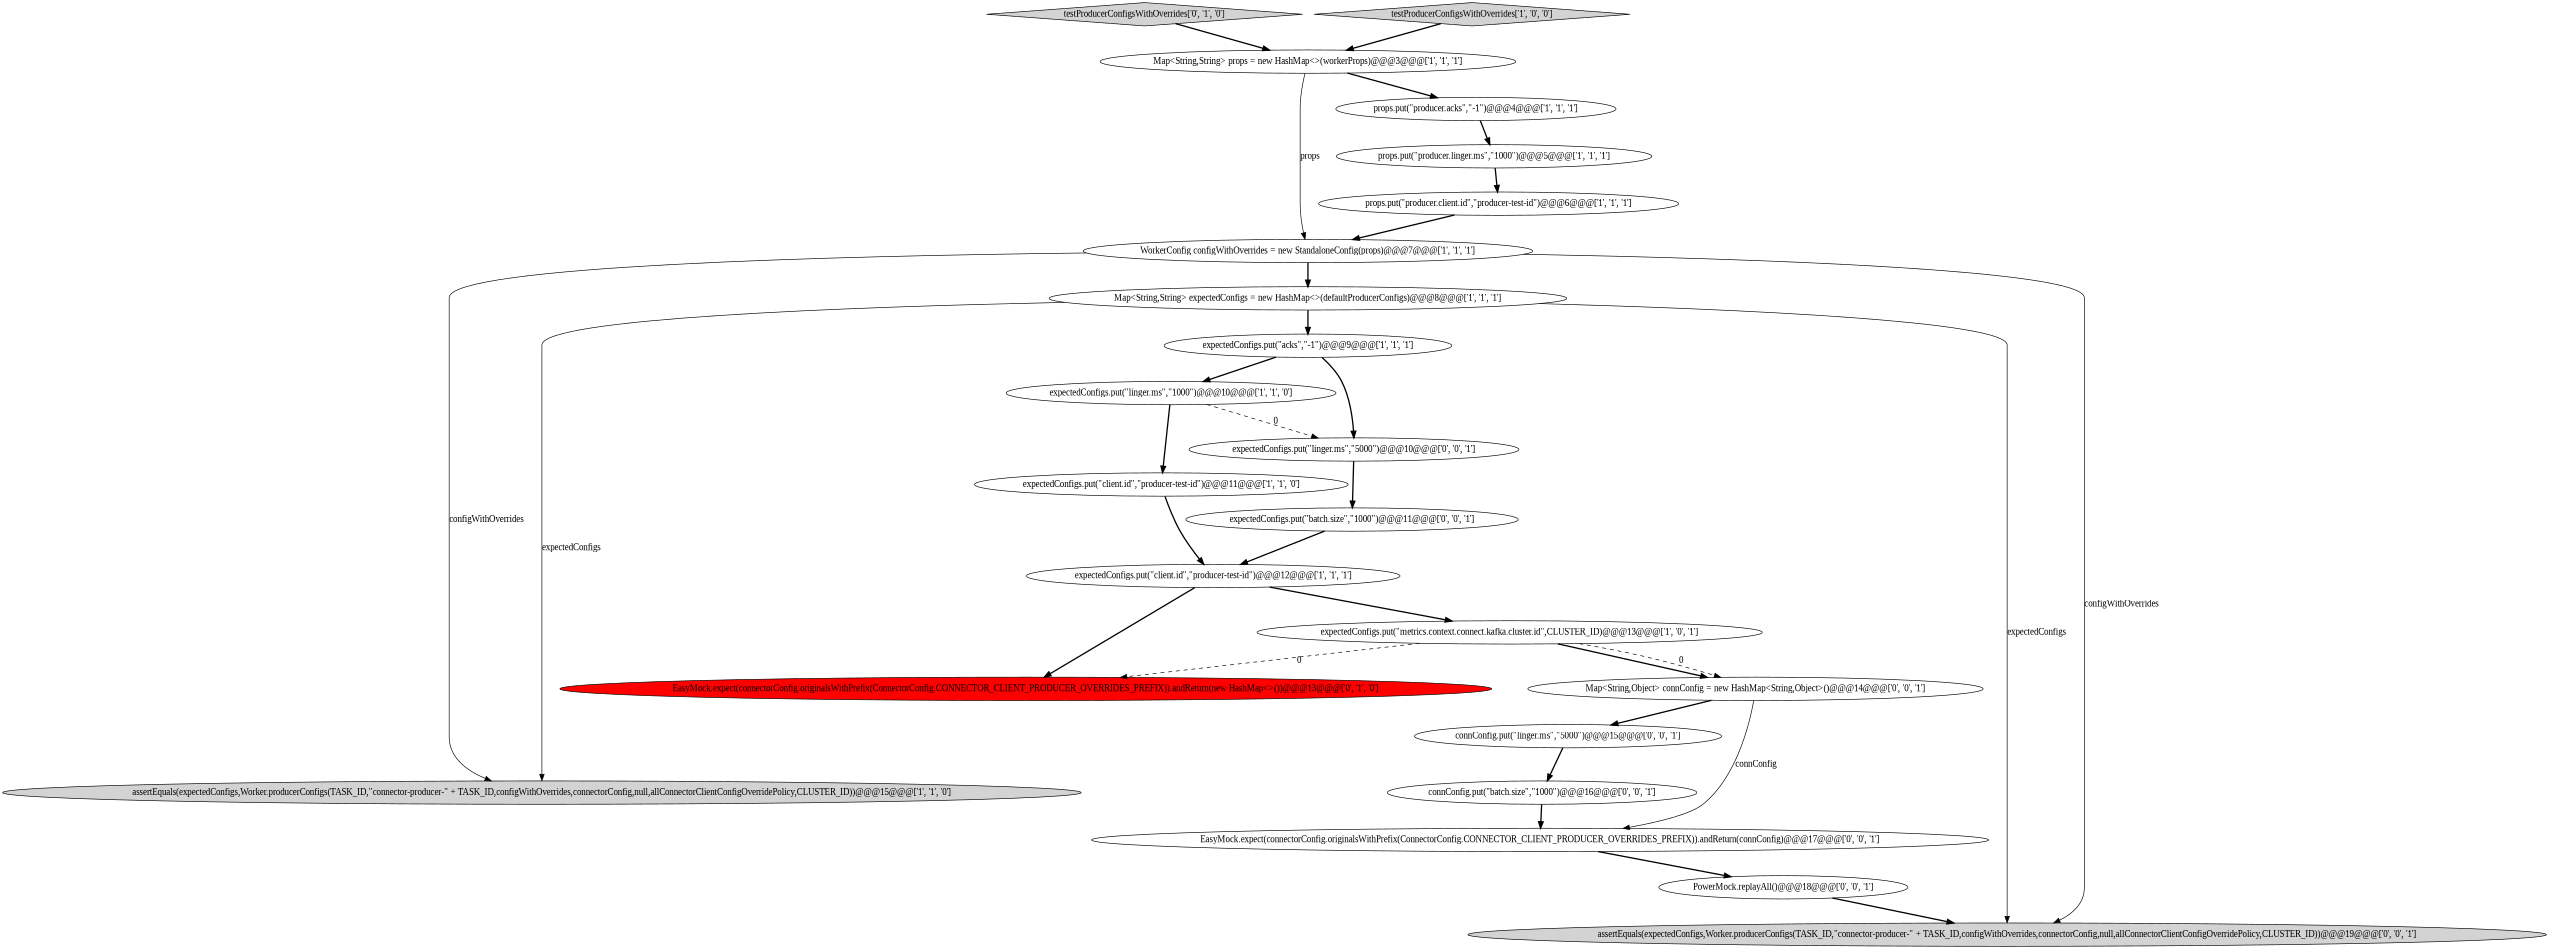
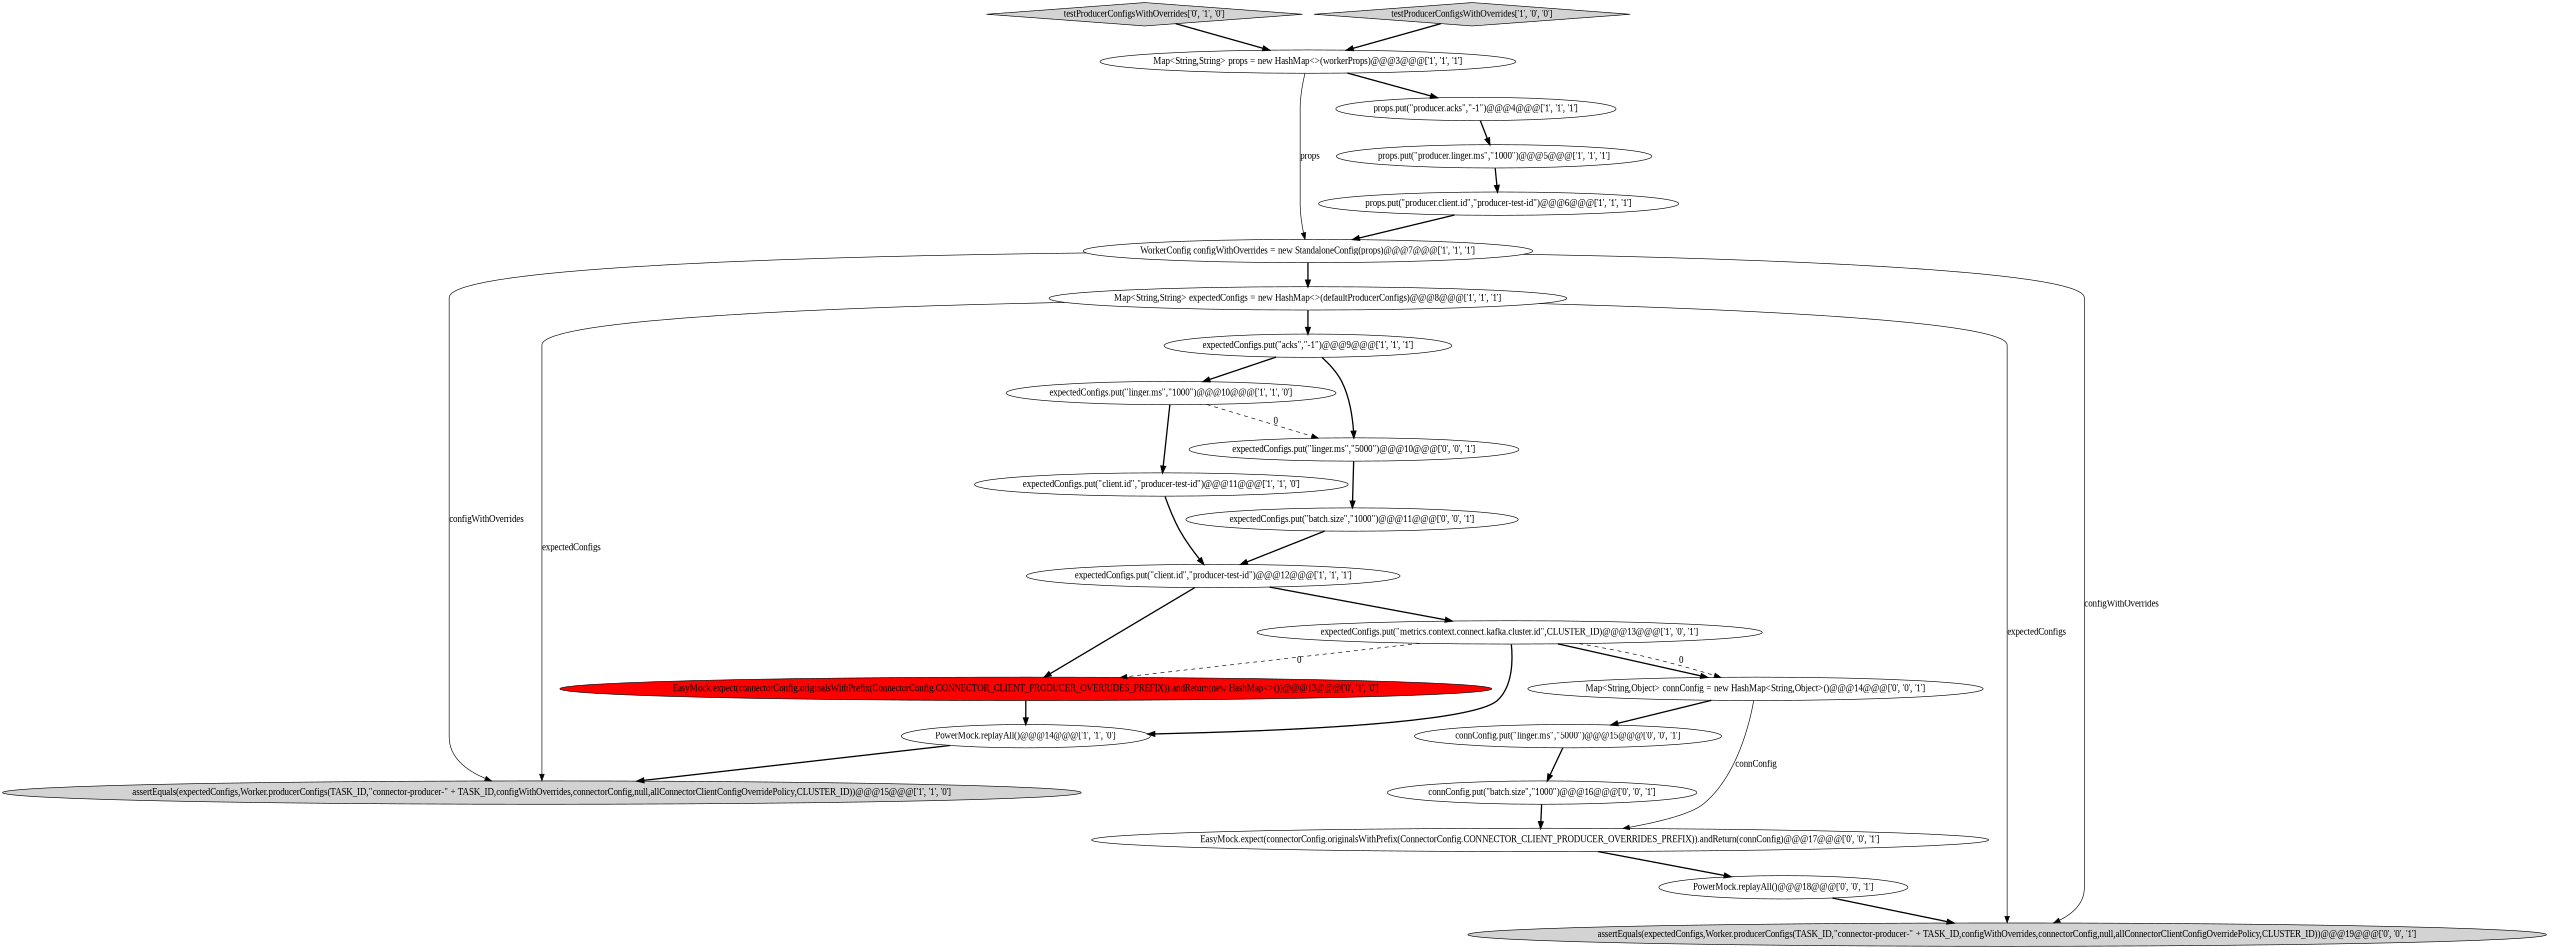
node "PowerMock.replayAll()@@@14@@@['1', '1', '0']": added
